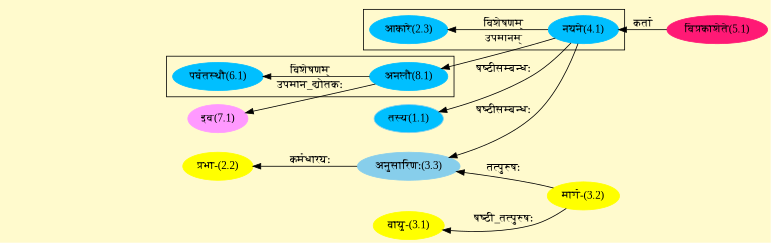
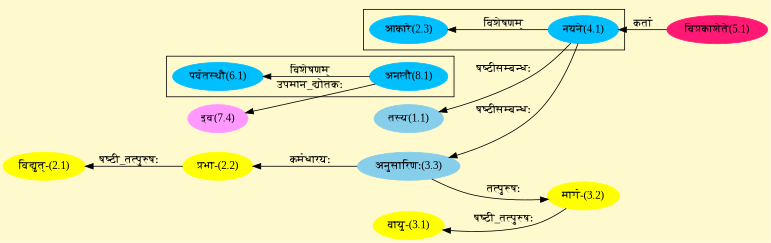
edge "नयने(4.1)" -> "अनलौ(8.1)": removed, label "उपमानम्"
node "इव(7.1)": label "इव(7.1)" -> "इव(7.4)"
node "तस्य(1.1)": fillcolor #00bfff -> #87ceeb
node "विद्युत्-(2.1)": added
edge "मार्ग-(3.2)" -> "अनुसारिणः(3.3)": reversed
